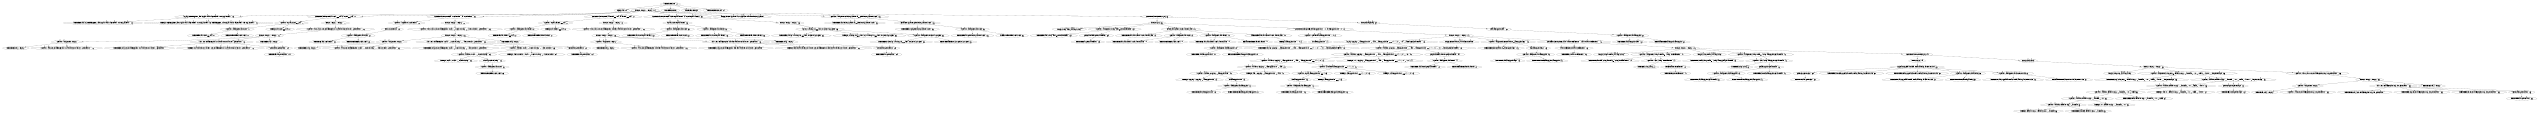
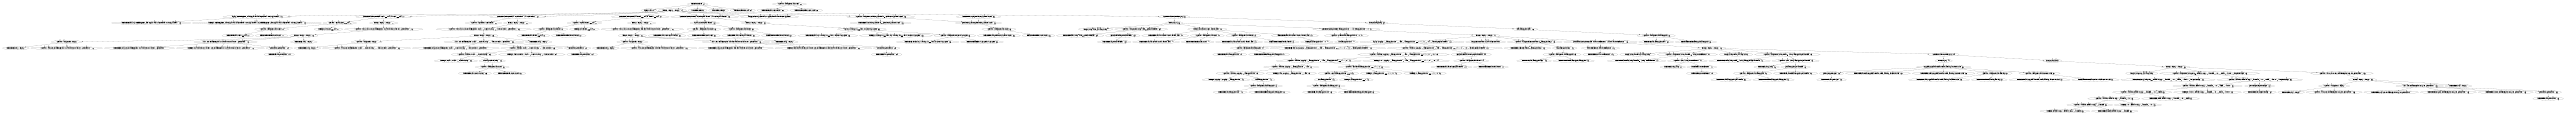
edge "(getDirectoryScanner,getDirectoryScanner(srcDir))" -> "(IDENTIFIER,super,getDirectoryScanner(srcDir))": reversed
node "(exists,srcDir.exists())": removed
node "(IDENTIFIER,this,srcDir.toString())": added
